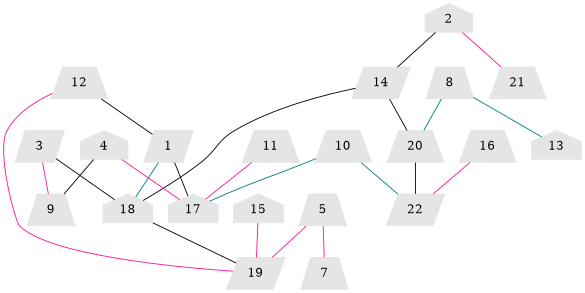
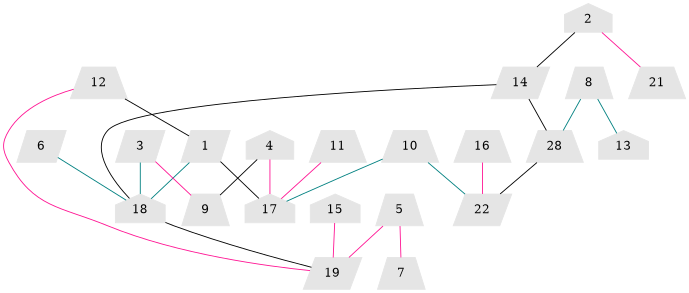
node "6": added
node "20": label "20" -> "28"
edge "3" -- "18": color black -> teal
